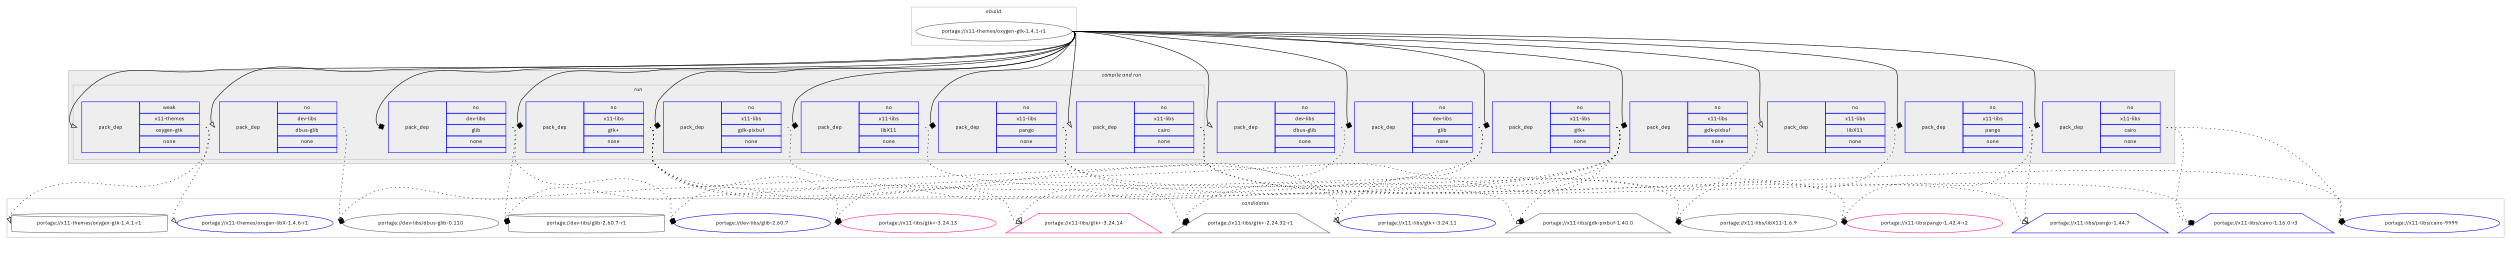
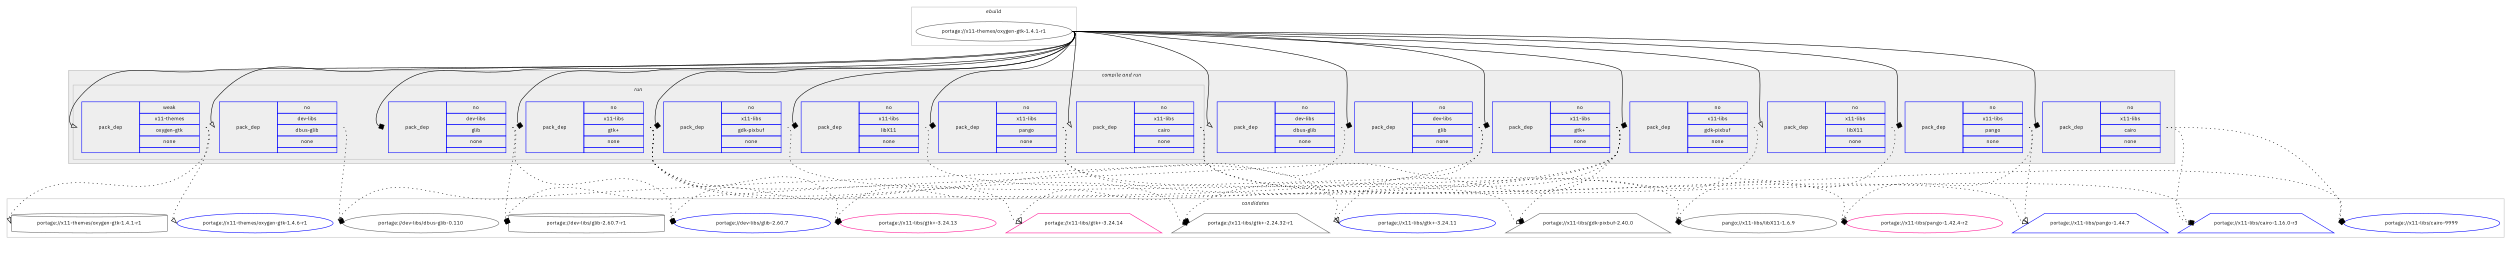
node "portage://x11-themes/oxygen-libX-1.4.6-r1": label "portage://x11-themes/oxygen-libX-1.4.6-r1" -> "portage://x11-themes/oxygen-gtk-1.4.6-r1"
node "portage://x11-libs/gdk-pixbuf-1.40.0": label "portage://x11-libs/gdk-pixbuf-1.40.0" -> "portage://x11-libs/gdk-pixbuf-2.40.0"
node "portage://x11-libs/libX11-1.6.9": label "portage://x11-libs/libX11-1.6.9" -> "pango://x11-libs/libX11-1.6.9"
